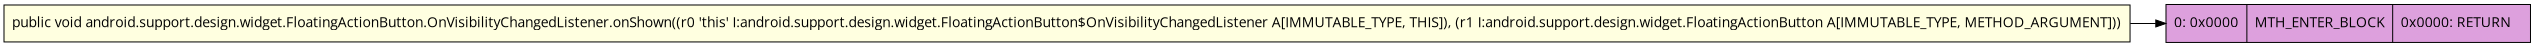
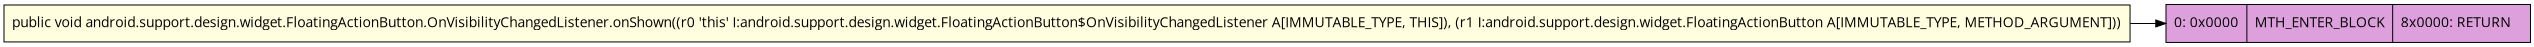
node "0: 0x0000": text "0x0000: RETURN" -> "8x0000: RETURN"
